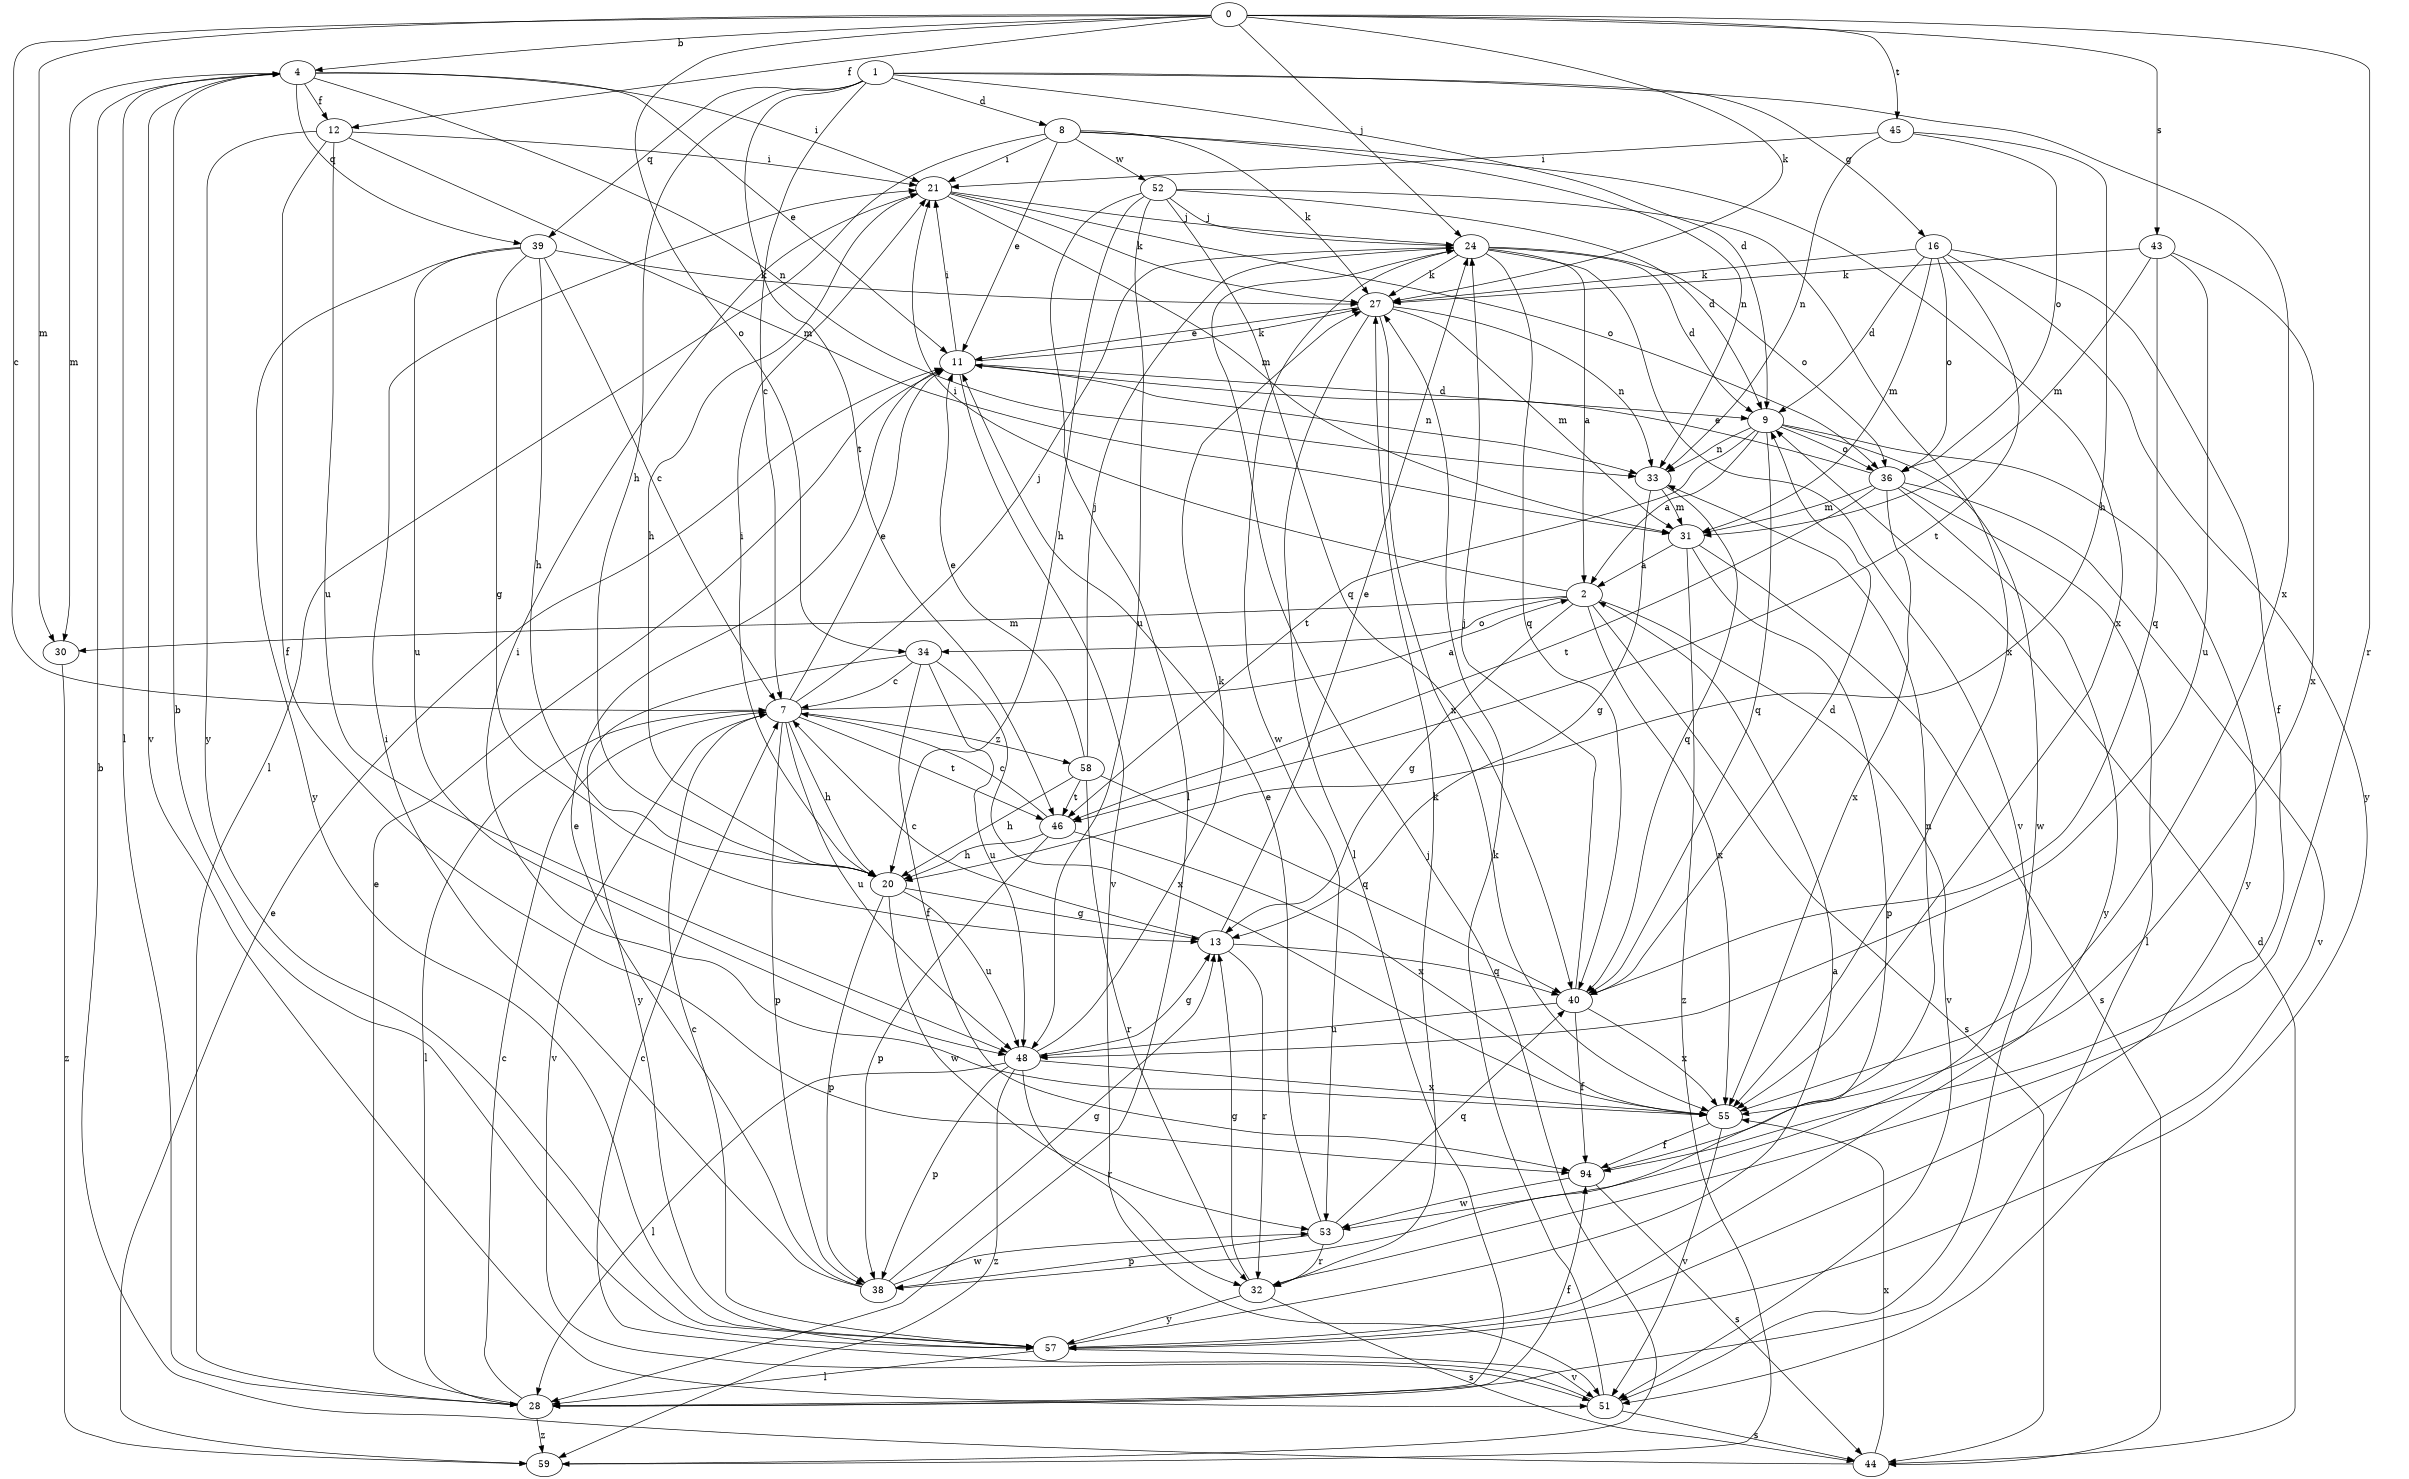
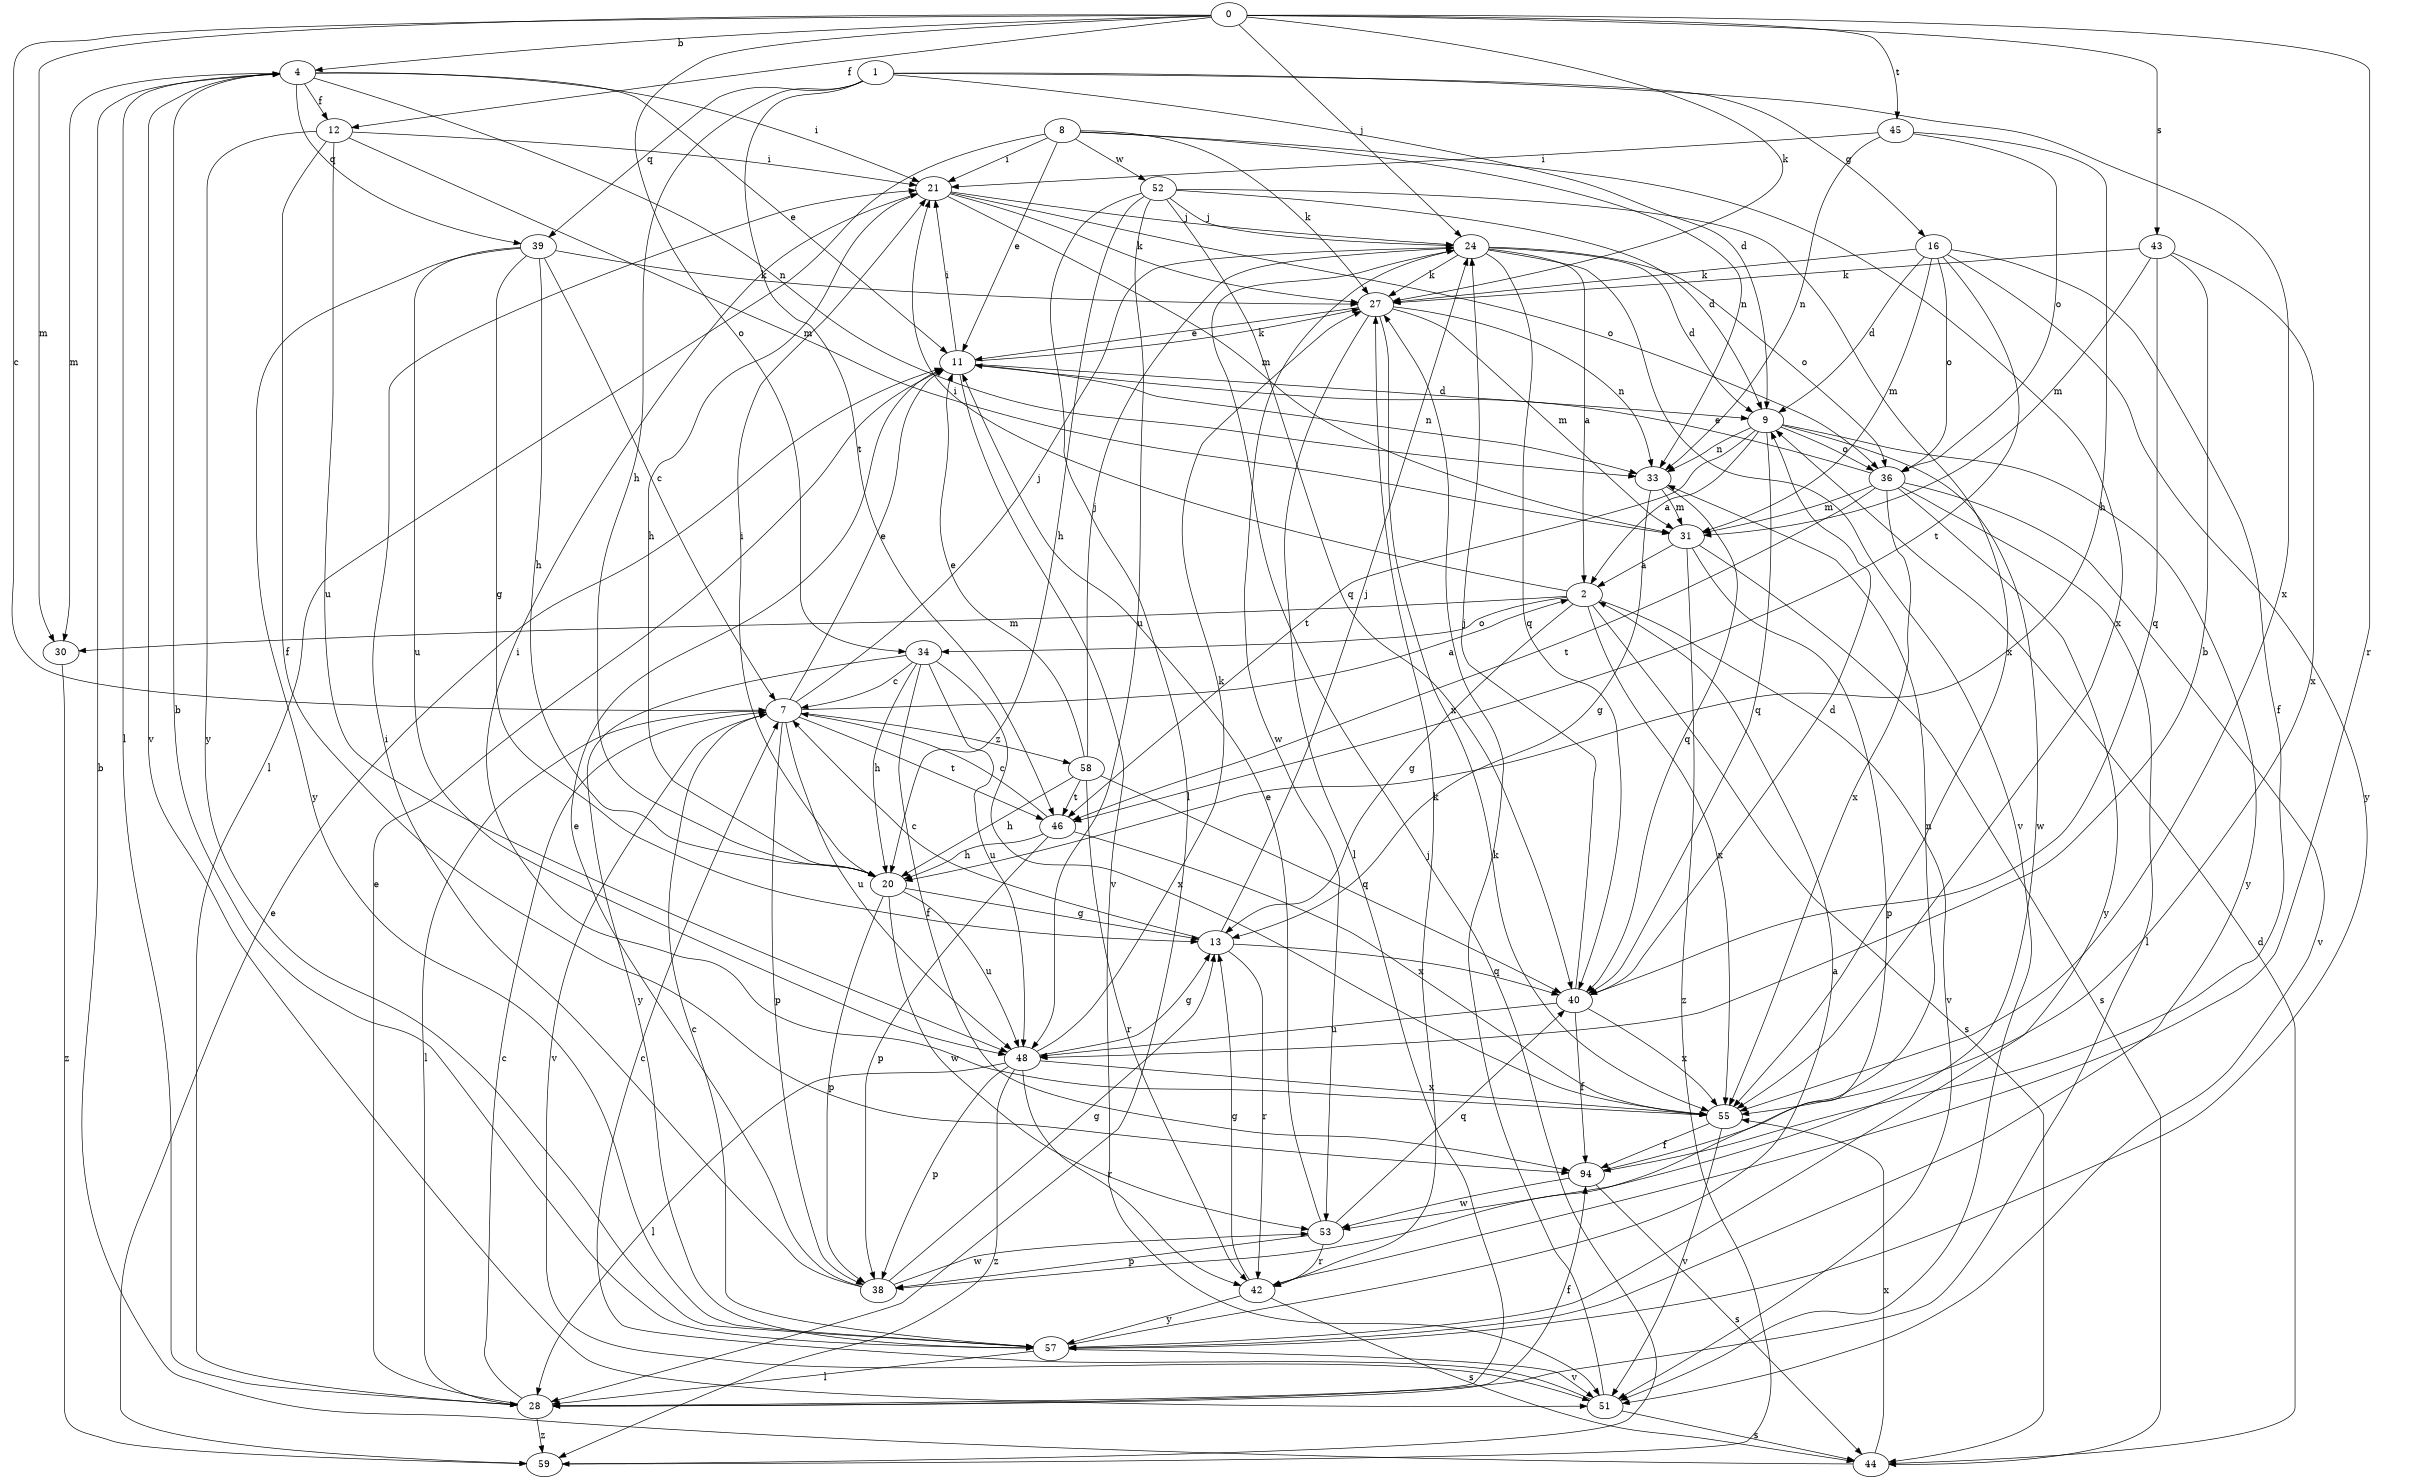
edge "1" -> "8": removed, label "d"
edge "1" -> "7": removed, label "c"
edge "13" -> "24": label "e" -> "j"
edge "43" -> "48": label "u" -> "b"
edge "7" -> "20": now "34" -> "20"
node "32": label "32" -> "42"
